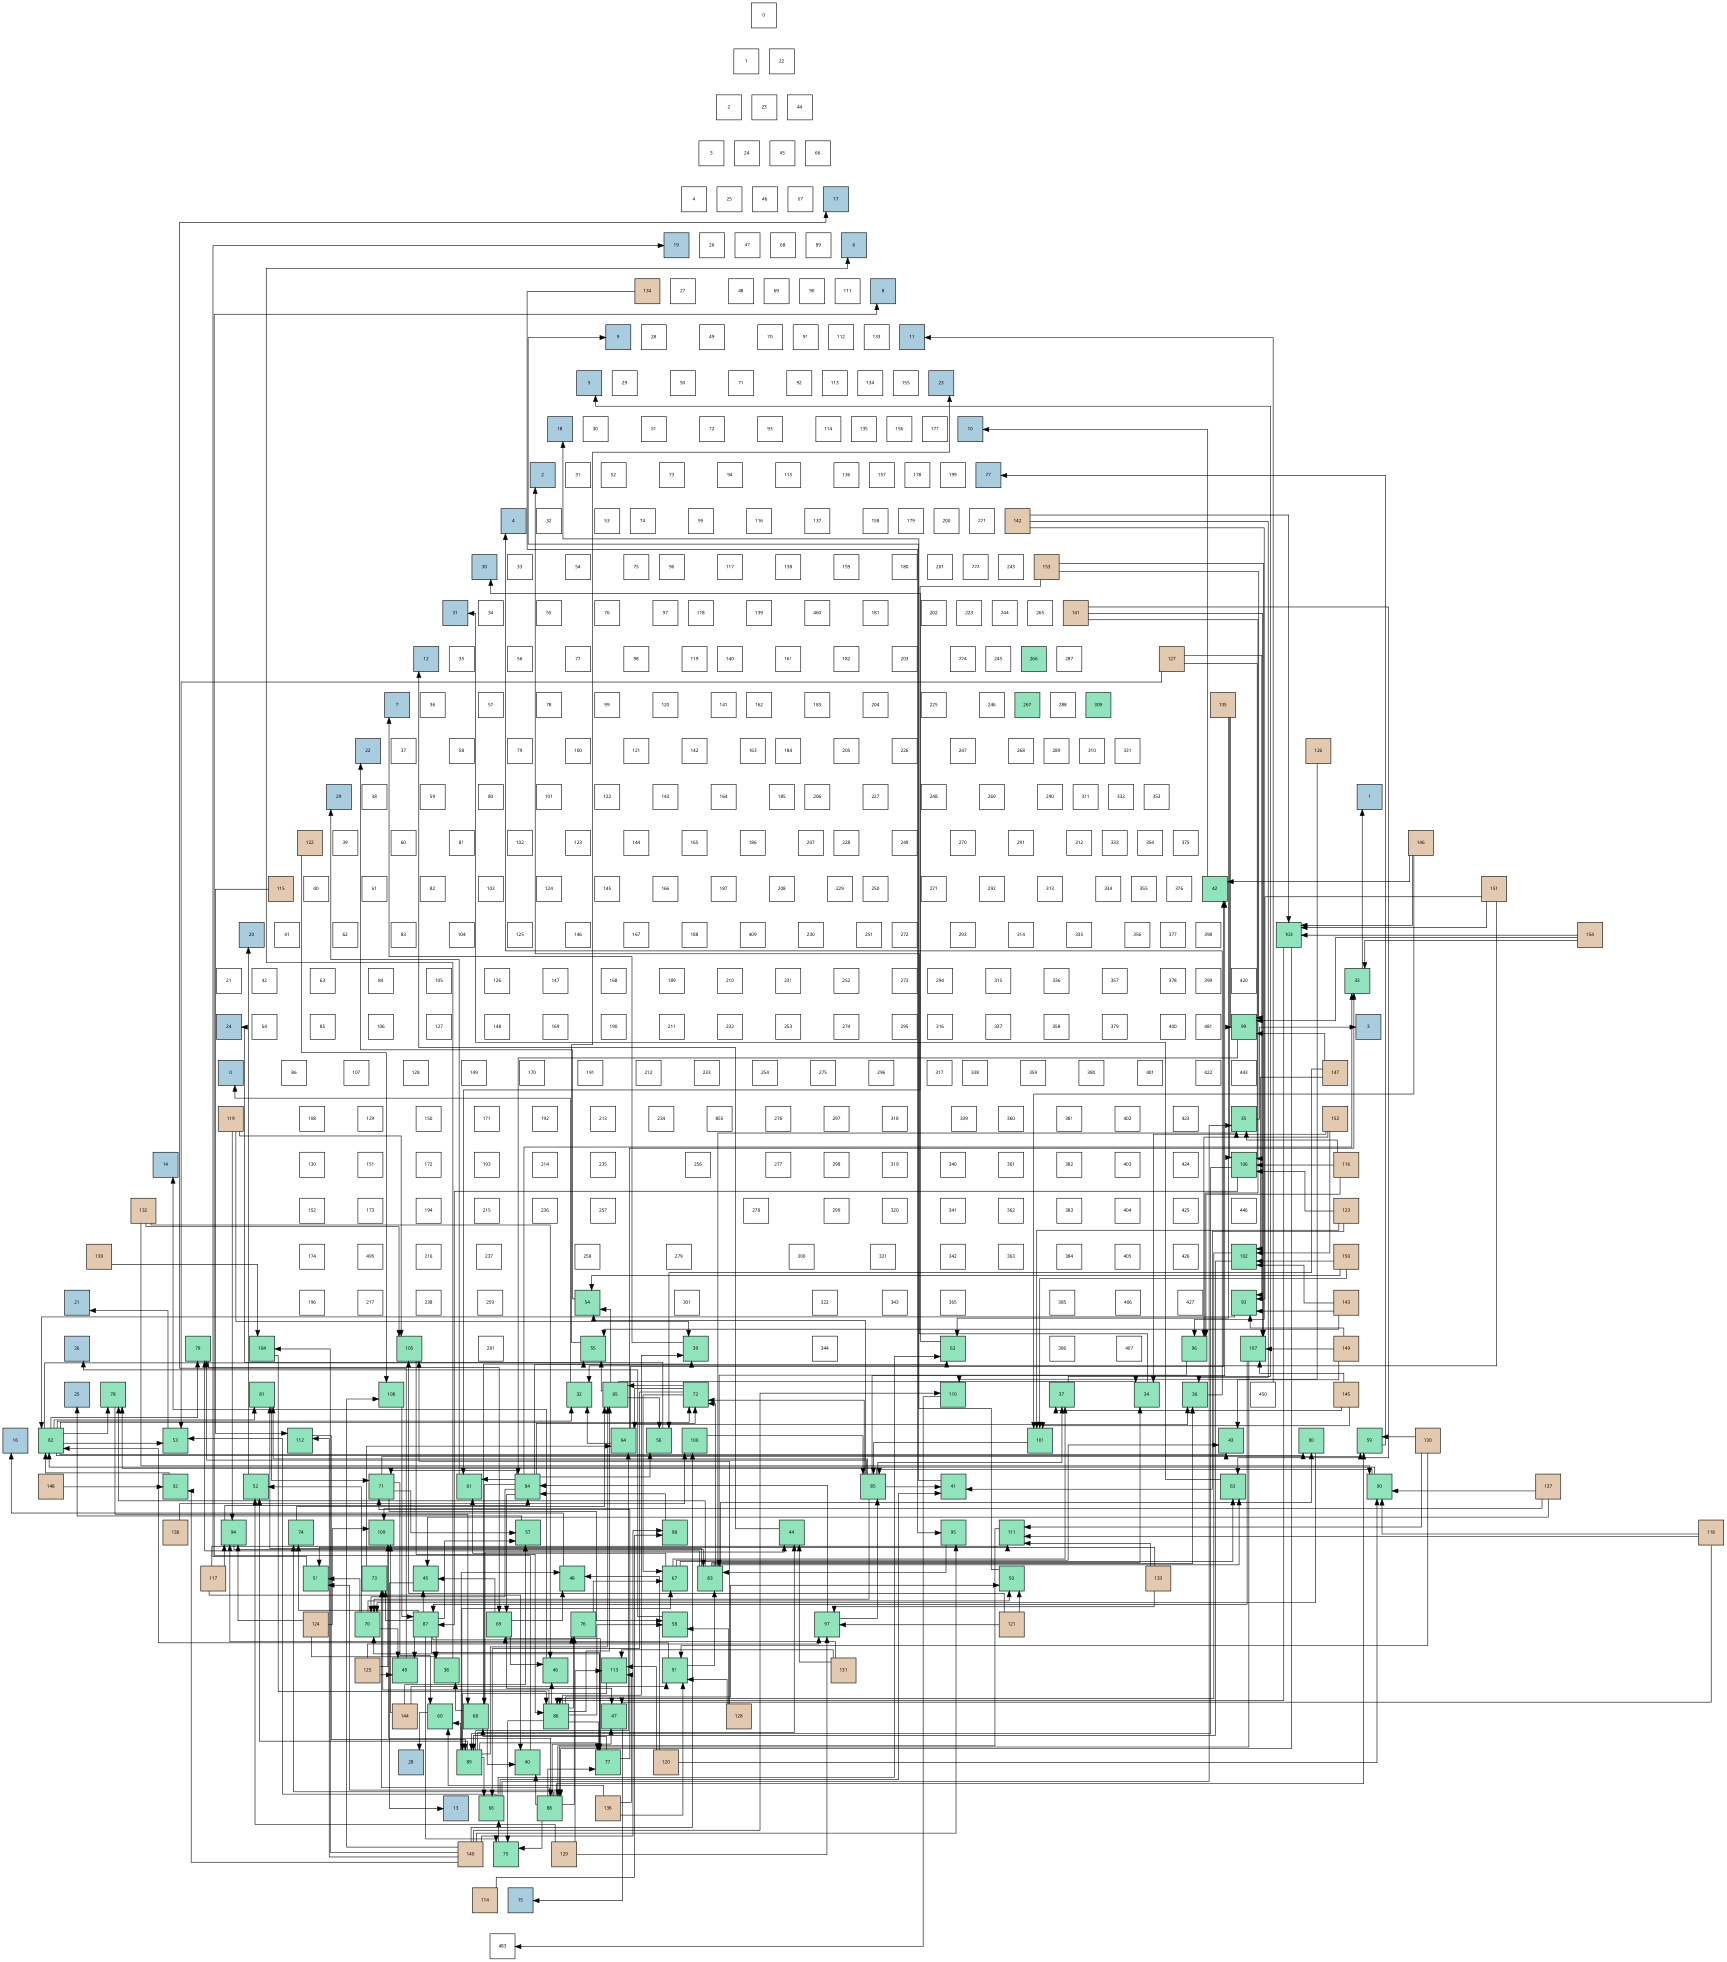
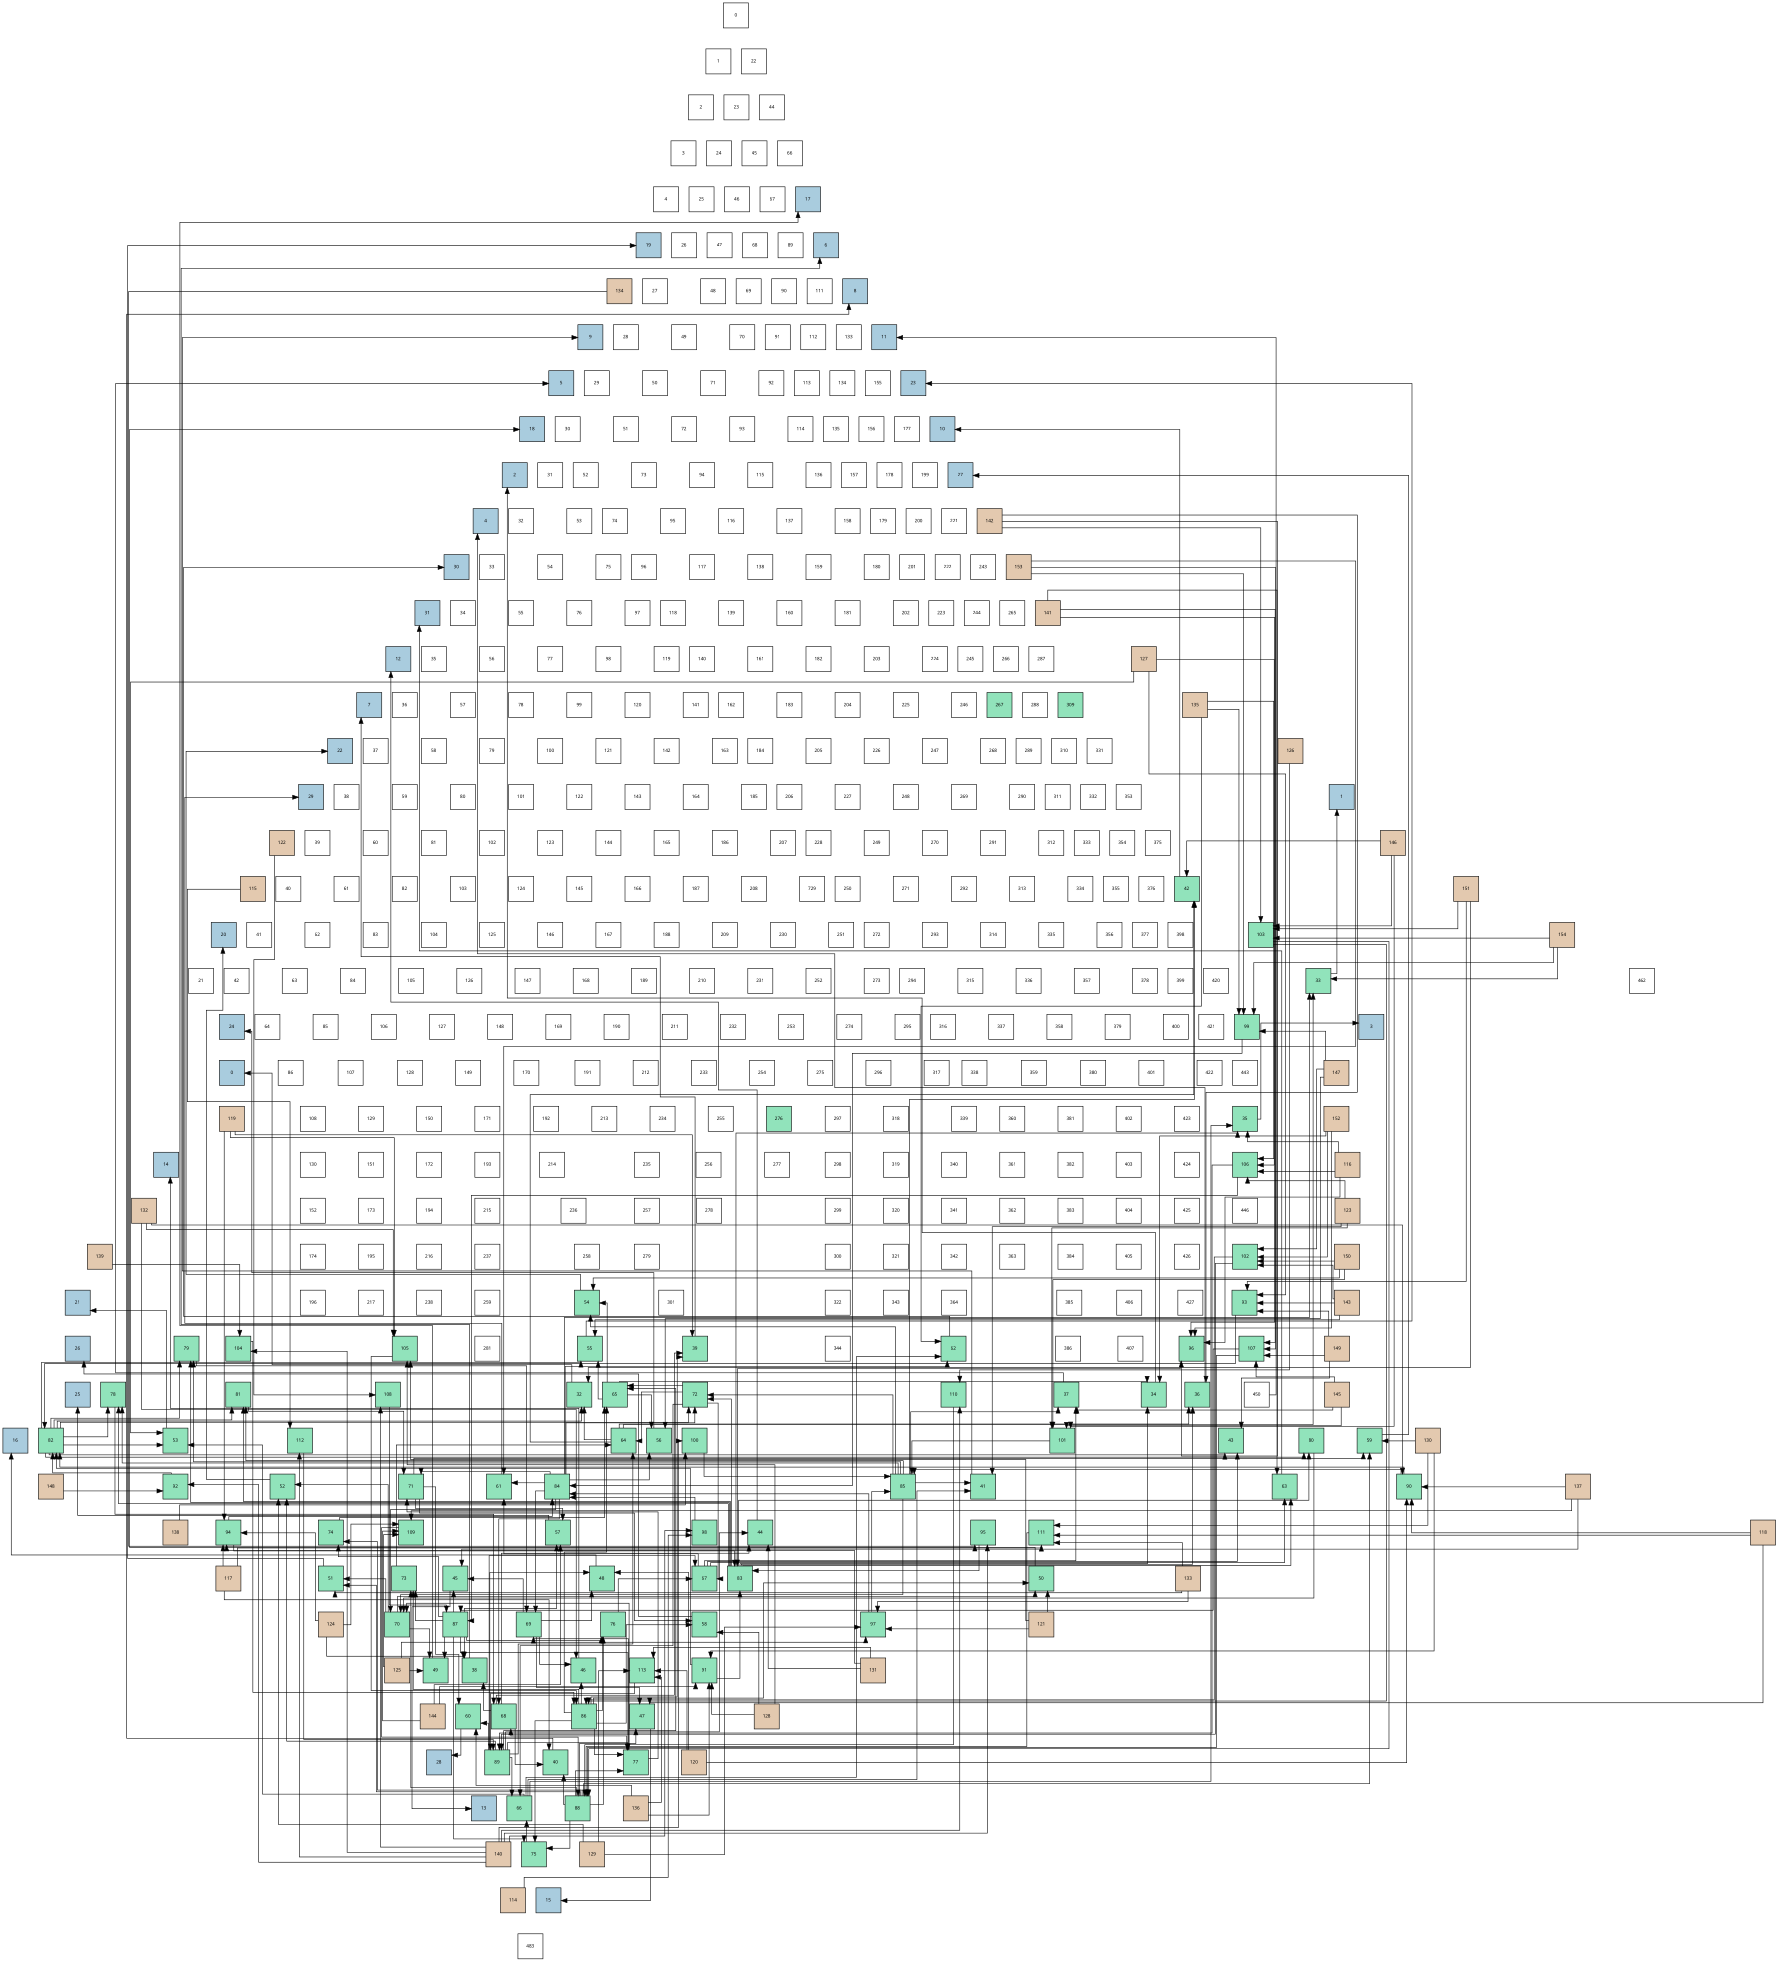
node "460": label "460" -> "160"
node "266": fillcolor #91e3bb -> #ffffff
node "229": label "229" -> "729"
node "409": label "409" -> "209"
node "462": added
node "481": label "481" -> "421"
node "855": label "855" -> "255"
node "276": fillcolor #ffffff -> #91e3bb
node "495": label "495" -> "195"
node "365": label "365" -> "364"
edge "110" -> "483": now "110" -> "88"
